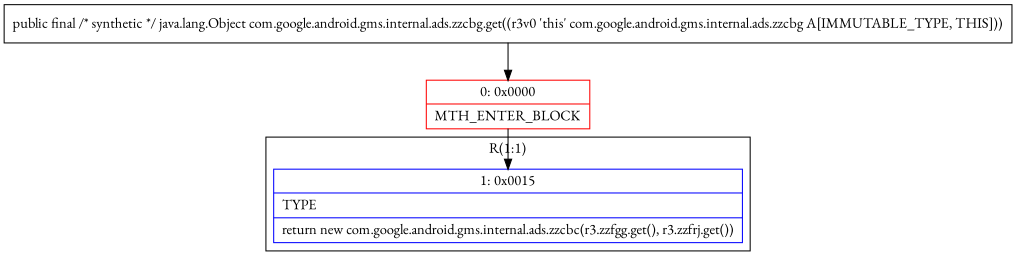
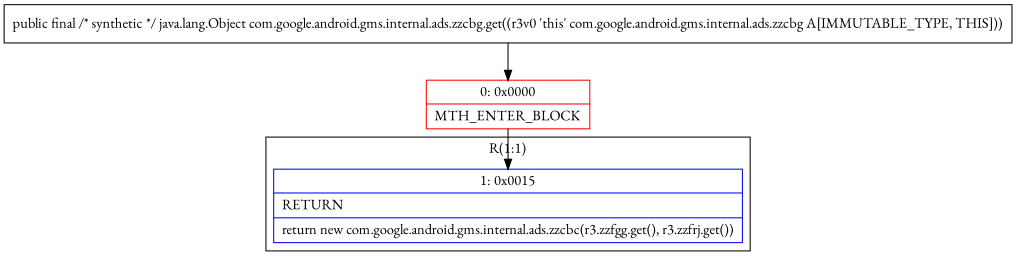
node "1: 0x0015": text "TYPE" -> "RETURN"
